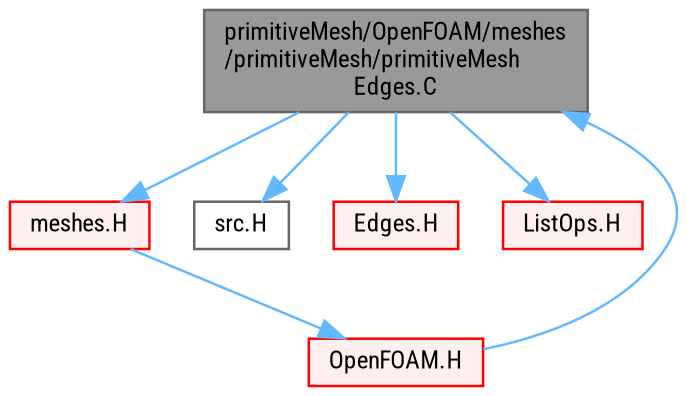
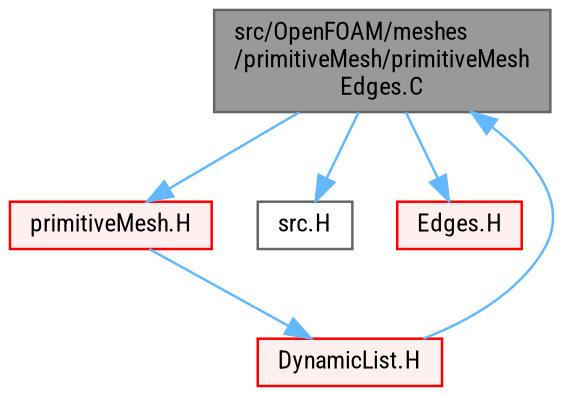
node "primitiveMesh/OpenFOAM/meshes /primitiveMesh/primitiveMesh Edges.C": label "primitiveMesh/OpenFOAM/meshes /primitiveMesh/primitiveMesh Edges.C" -> "src/OpenFOAM/meshes /primitiveMesh/primitiveMesh Edges.C"
node "meshes.H": label "meshes.H" -> "primitiveMesh.H"
node "ListOps.H": removed
node "OpenFOAM.H": label "OpenFOAM.H" -> "DynamicList.H"
